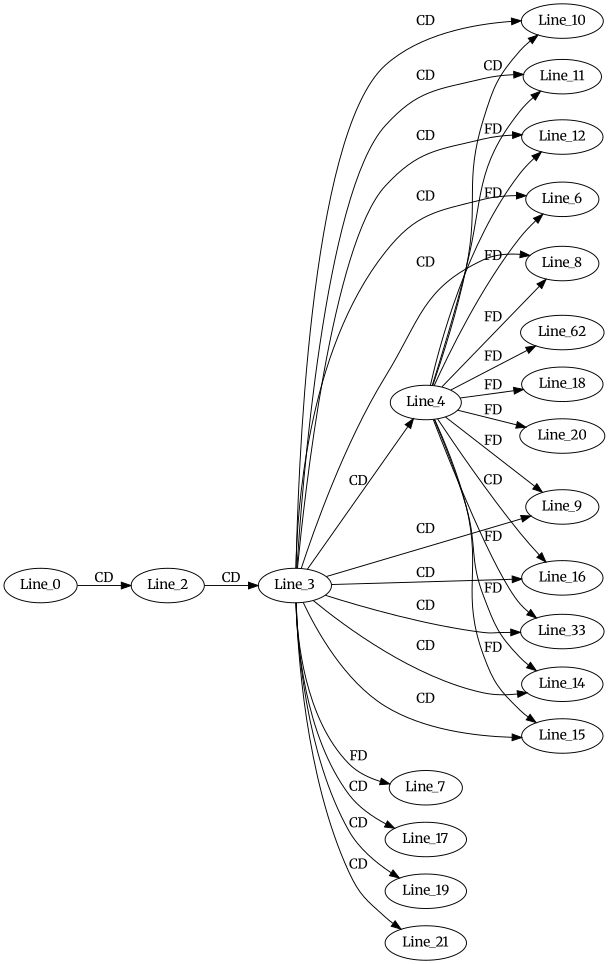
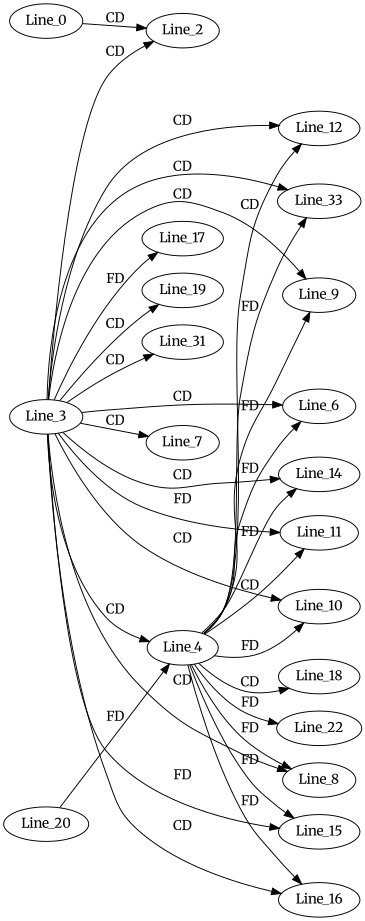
edge "Line_4" -> "Line_10": label "CD" -> "FD"
edge "Line_3" -> "Line_11": label "CD" -> "FD"
edge "Line_4" -> "Line_11": label "FD" -> "CD"
edge "Line_4" -> "Line_12": label "FD" -> "CD"
node "Line_62": label "Line_62" -> "Line_22"
edge "Line_4" -> "Line_18": label "FD" -> "CD"
edge "Line_4" -> "Line_20": reversed
edge "Line_4" -> "Line_16": label "CD" -> "FD"
edge "Line_2" -> "Line_3": reversed
edge "Line_3" -> "Line_15": label "CD" -> "FD"
edge "Line_3" -> "Line_7": label "FD" -> "CD"
edge "Line_3" -> "Line_17": label "CD" -> "FD"
node "Line_21": label "Line_21" -> "Line_31"
